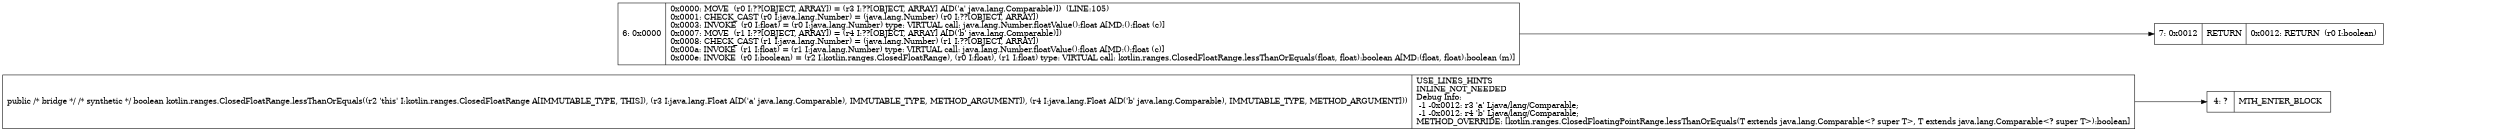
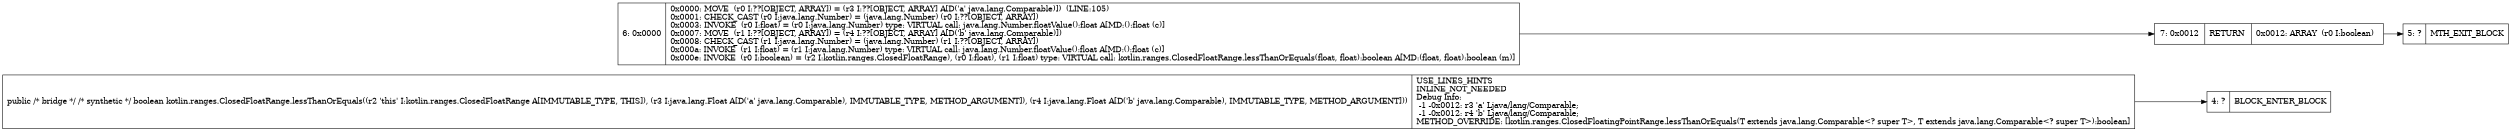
node "7: 0x0012": text "0x0012: RETURN  (r0 I:boolean)" -> "0x0012: ARRAY  (r0 I:boolean)"
node "5: ?": added
node "4: ?": text "MTH_ENTER_BLOCK" -> "BLOCK_ENTER_BLOCK"
